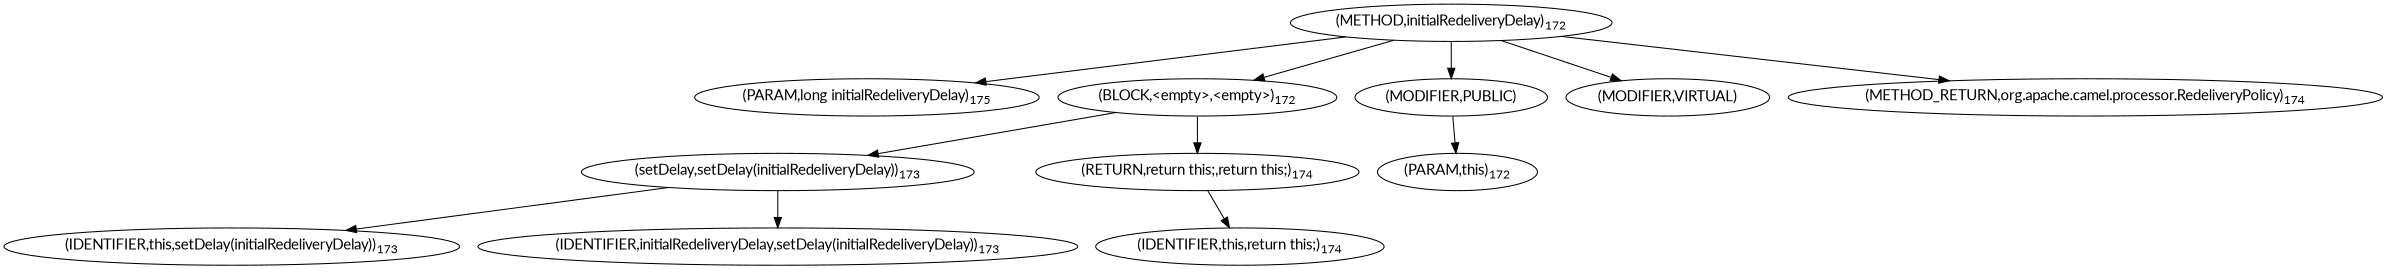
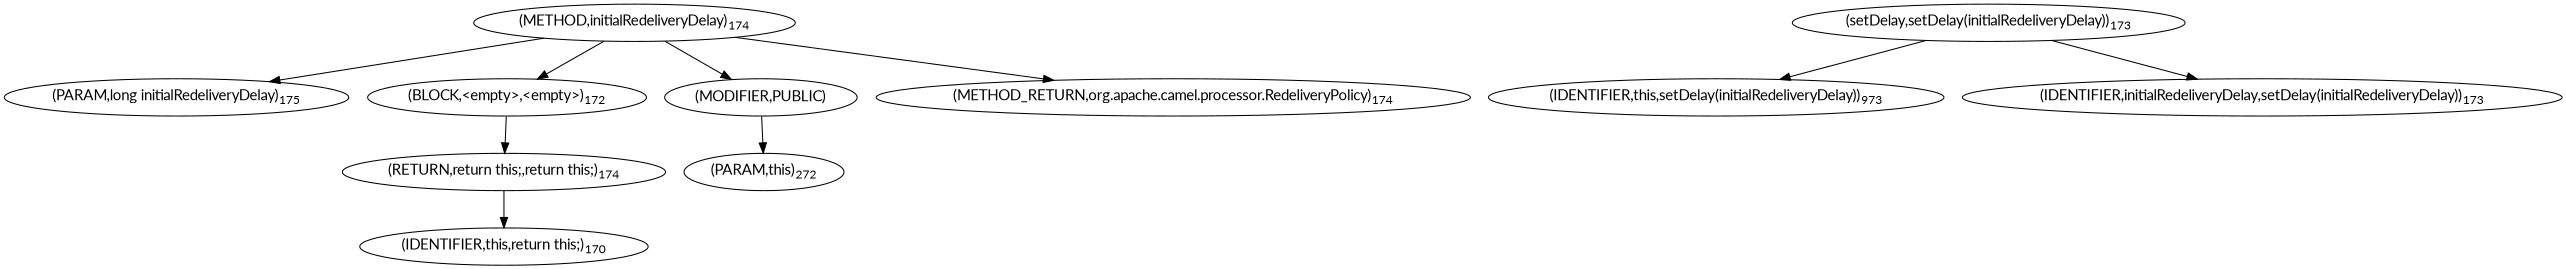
node "(METHOD,initialRedeliveryDelay)": text "172" -> "174"
node "(MODIFIER,VIRTUAL)": removed
edge "(BLOCK,<empty>,<empty>)" -> "(setDelay,setDelay(initialRedeliveryDelay))": removed
node "(PARAM,this)": text "172" -> "272"
node "(IDENTIFIER,this,setDelay(initialRedeliveryDelay))": text "173" -> "973"
node "(IDENTIFIER,this,return this;)": text "174" -> "170"
